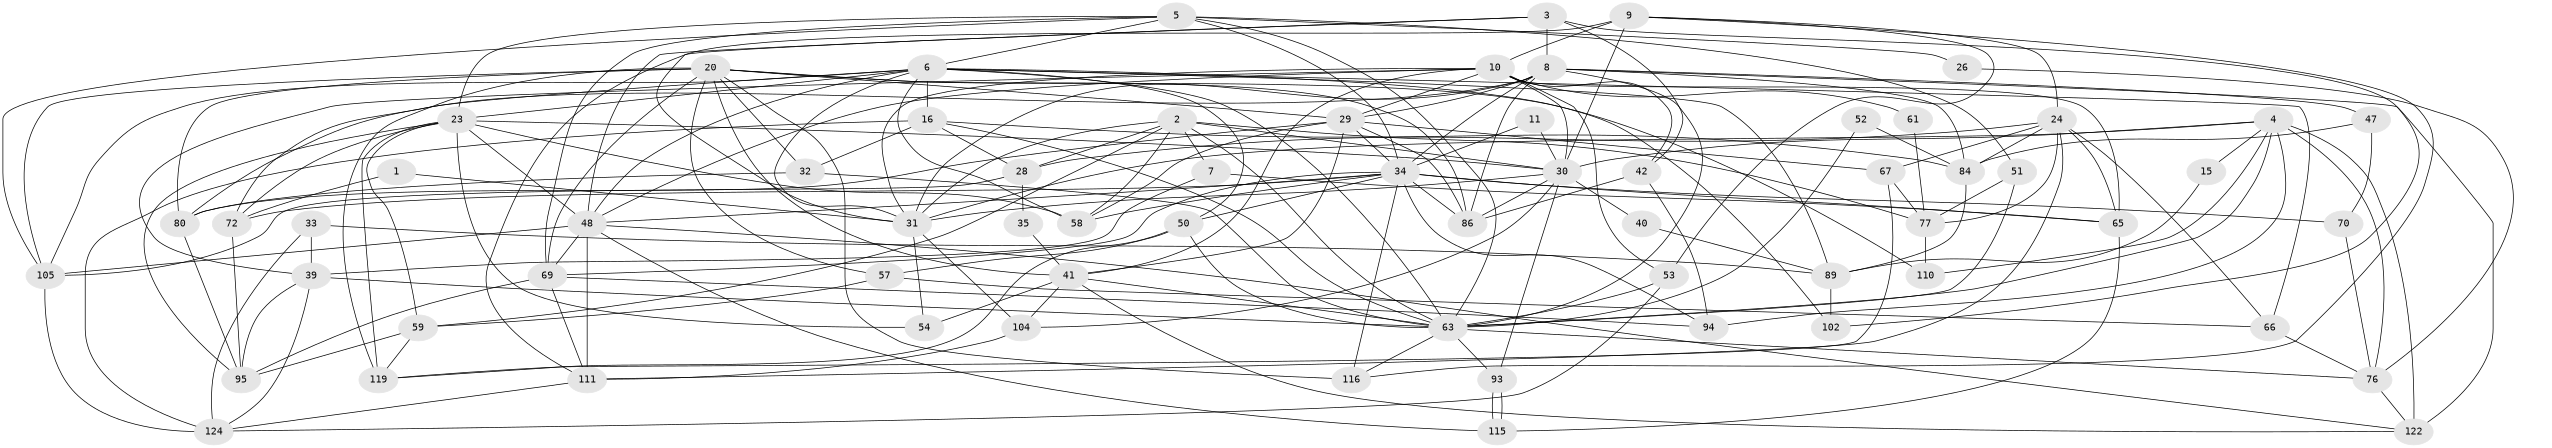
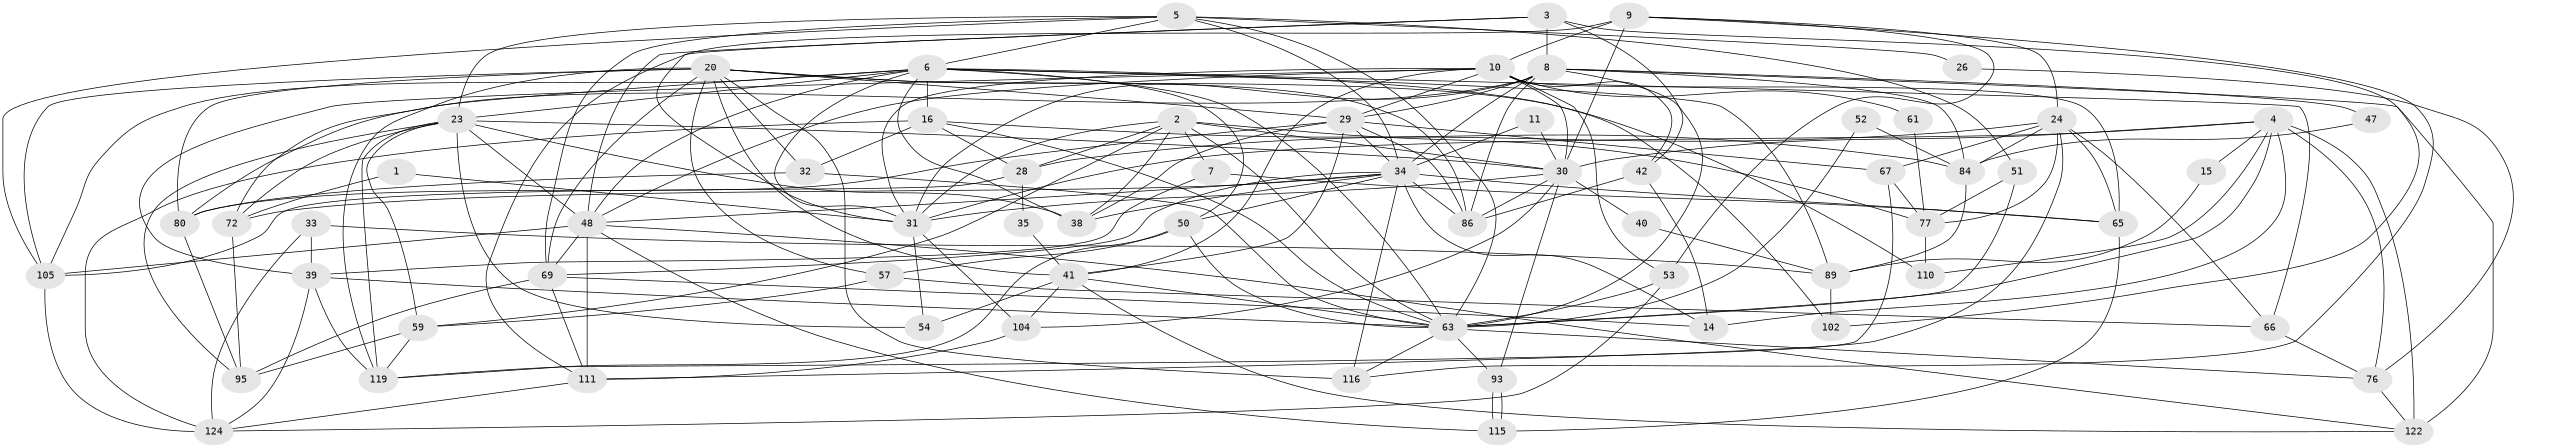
node "58": label "58" -> "38"
node "70": removed
edge "39" -- "95": now "39" -- "119"
node "94": label "94" -> "14"
